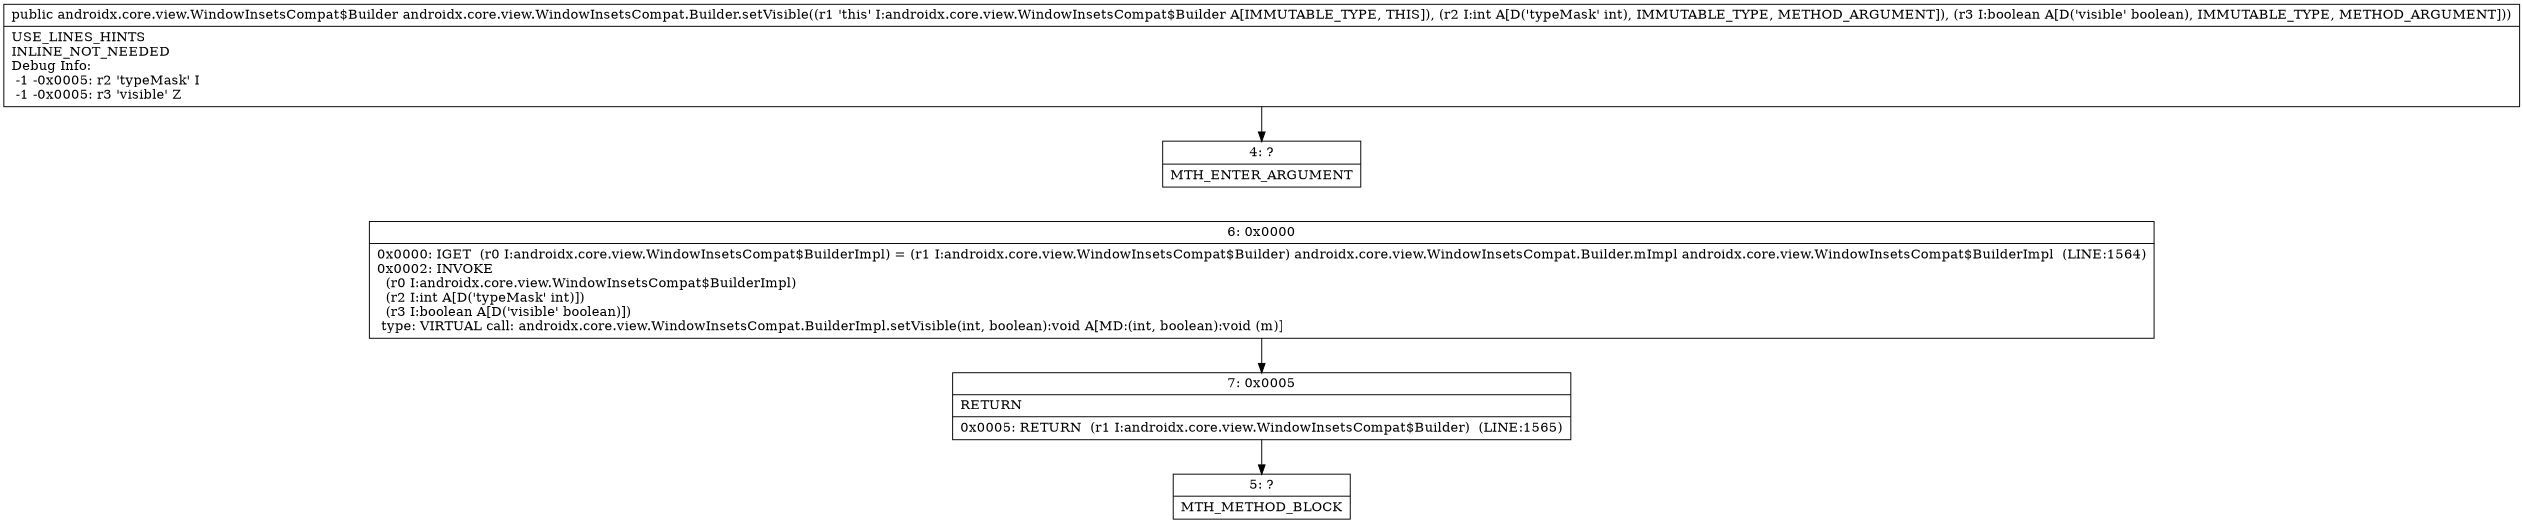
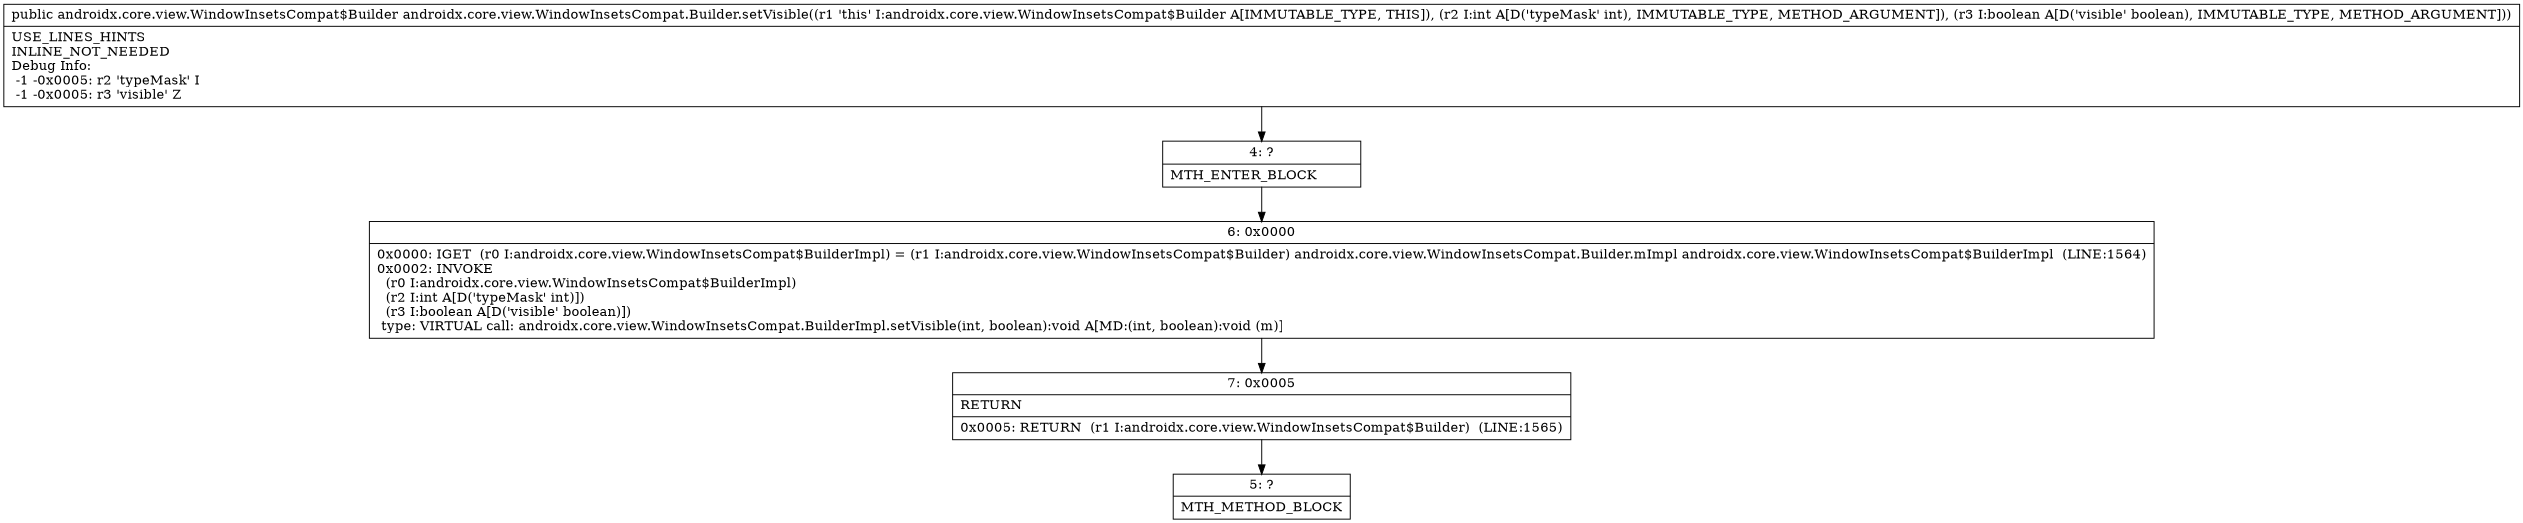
node "4: ?": text "MTH_ENTER_ARGUMENT" -> "MTH_ENTER_BLOCK"
edge "4: ?" -> "6: 0x0000": added
